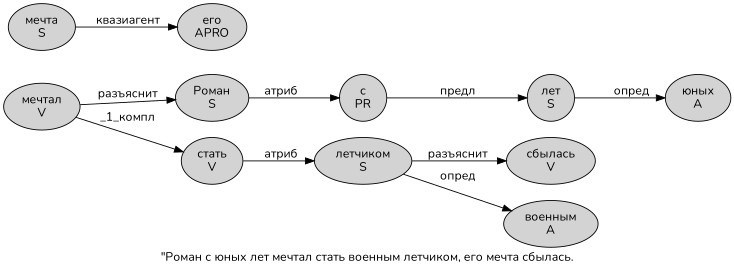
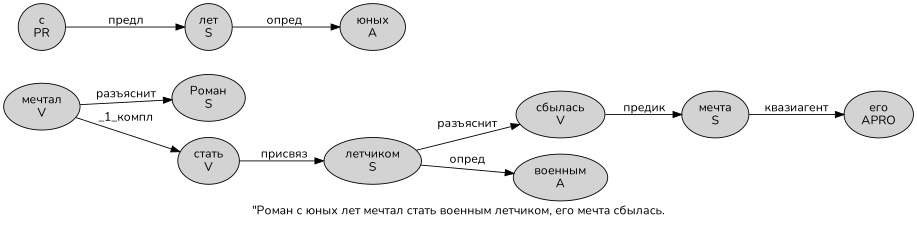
edge "Роман S" -> "с PR": removed, label "атриб"
edge "сбылась V" -> "мечта S": added, label "предик"
edge "стать V" -> "летчиком S": label "атриб" -> "присвяз"
